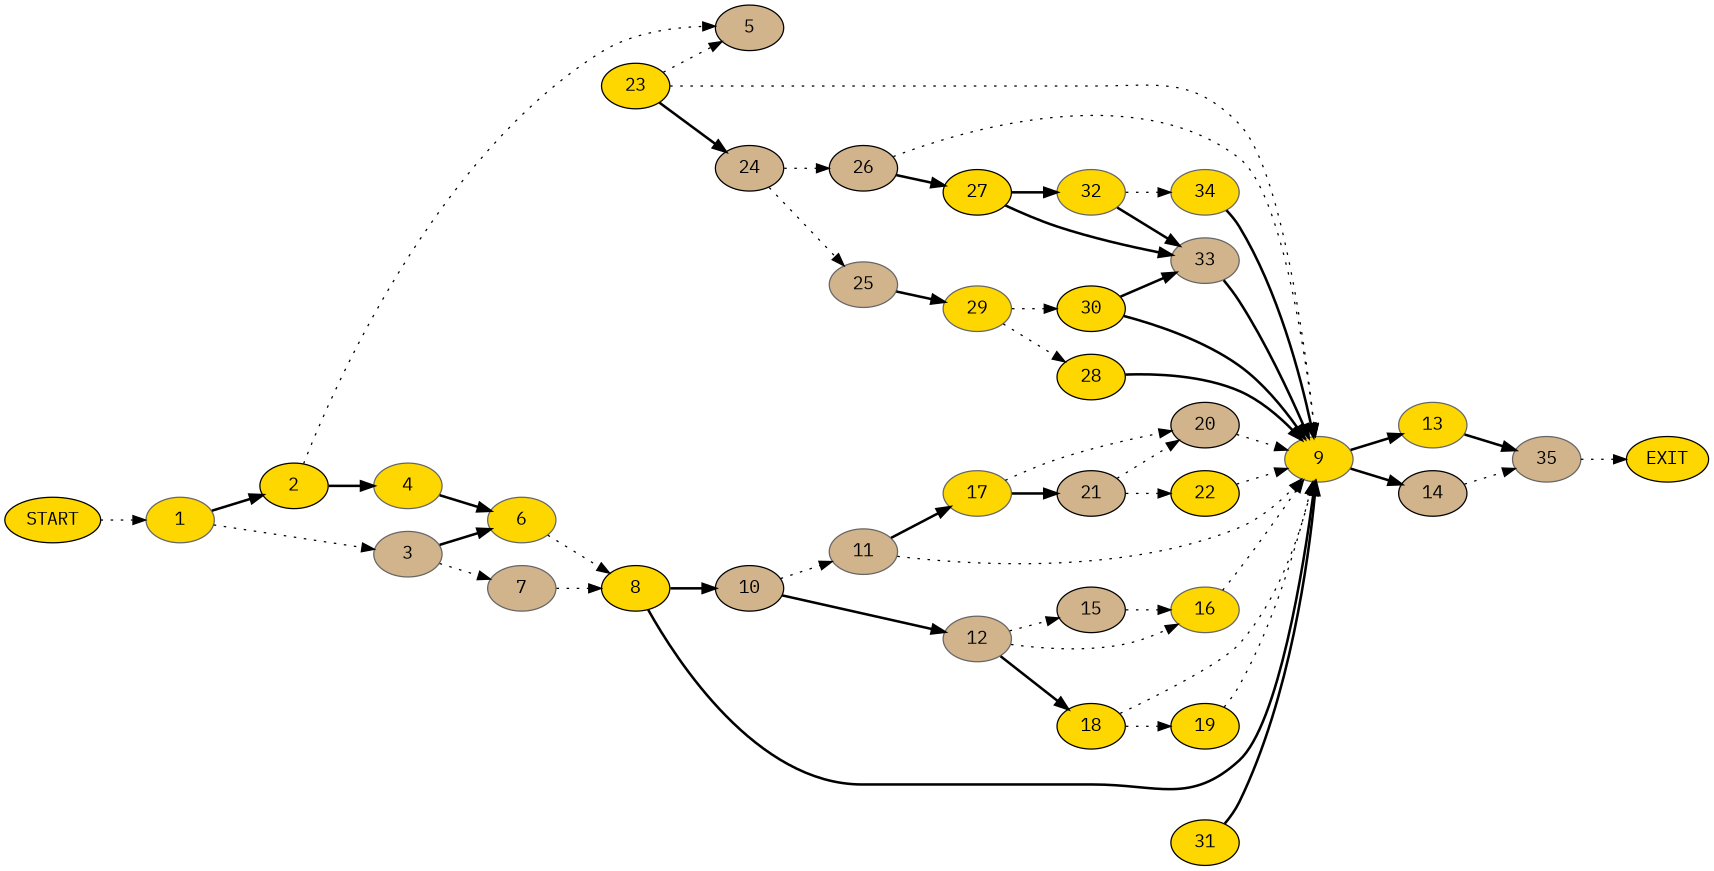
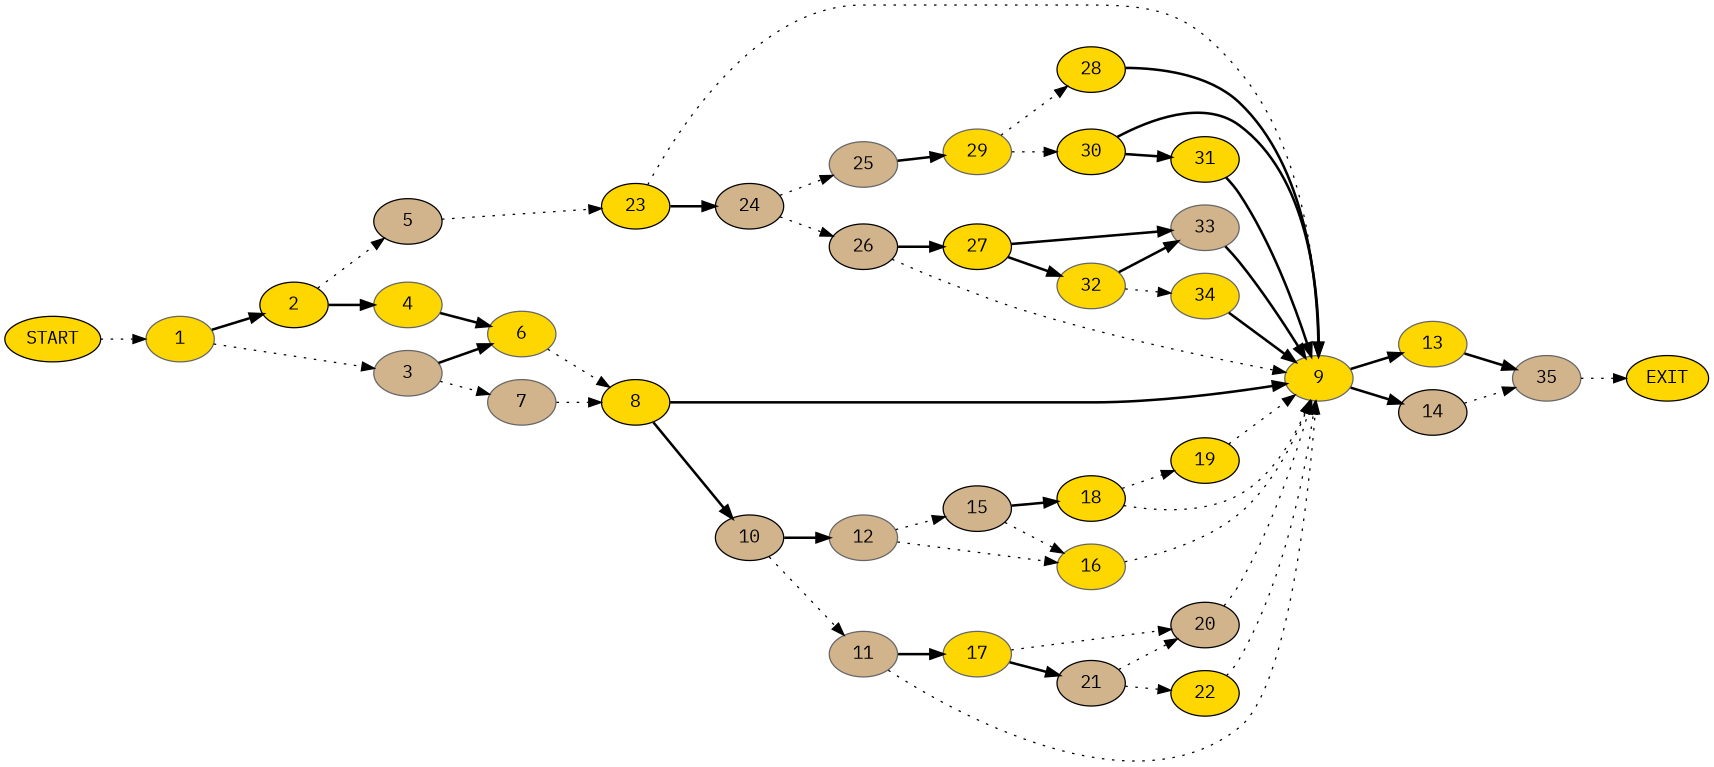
edge "23" -> "5": reversed
edge "30" -> "33": now "30" -> "31"
edge "12" -> "18": now "15" -> "18"
